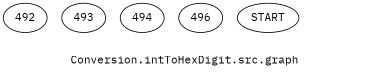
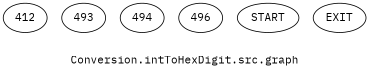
node "492": label "492" -> "412"
node "EXIT": added
